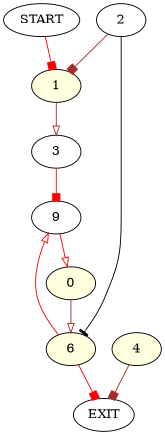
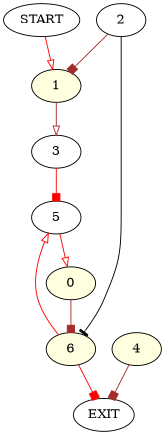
edge "START" -> "1": arrowhead box -> onormal
node "9": label "9" -> "5"
edge "0" -> "6": arrowhead onormal -> box
